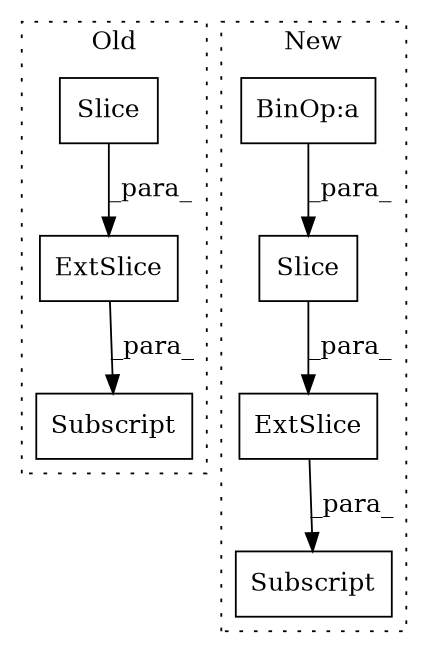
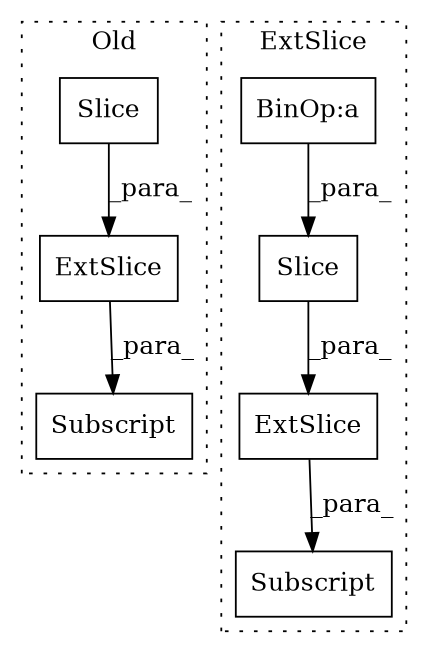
cluster "New": label "New" -> "ExtSlice"
